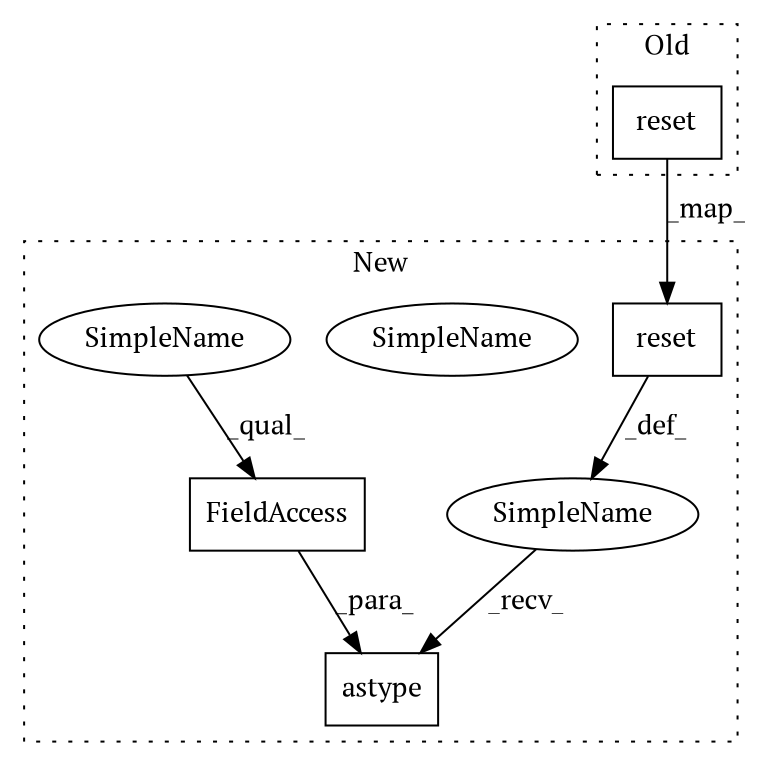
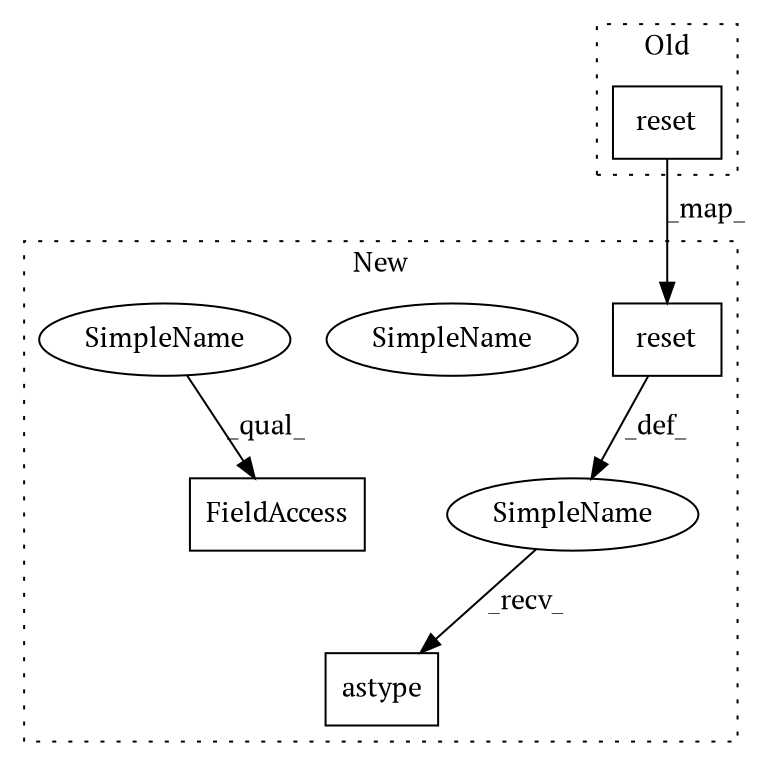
edge "FieldAccess" -> "astype": removed, label "_para_"
